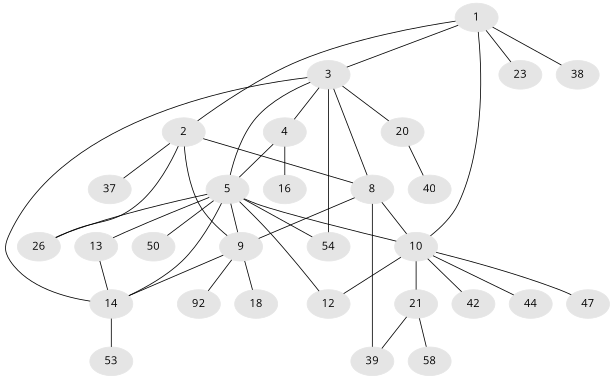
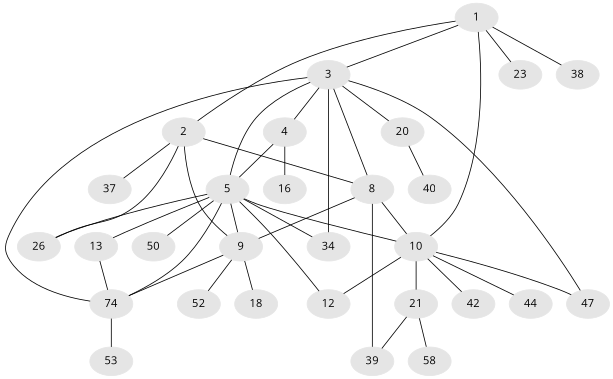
edge "3" -- "47": added
node "54": label "54" -> "34"
node "14": label "14" -> "74"
node "92": label "92" -> "52"
